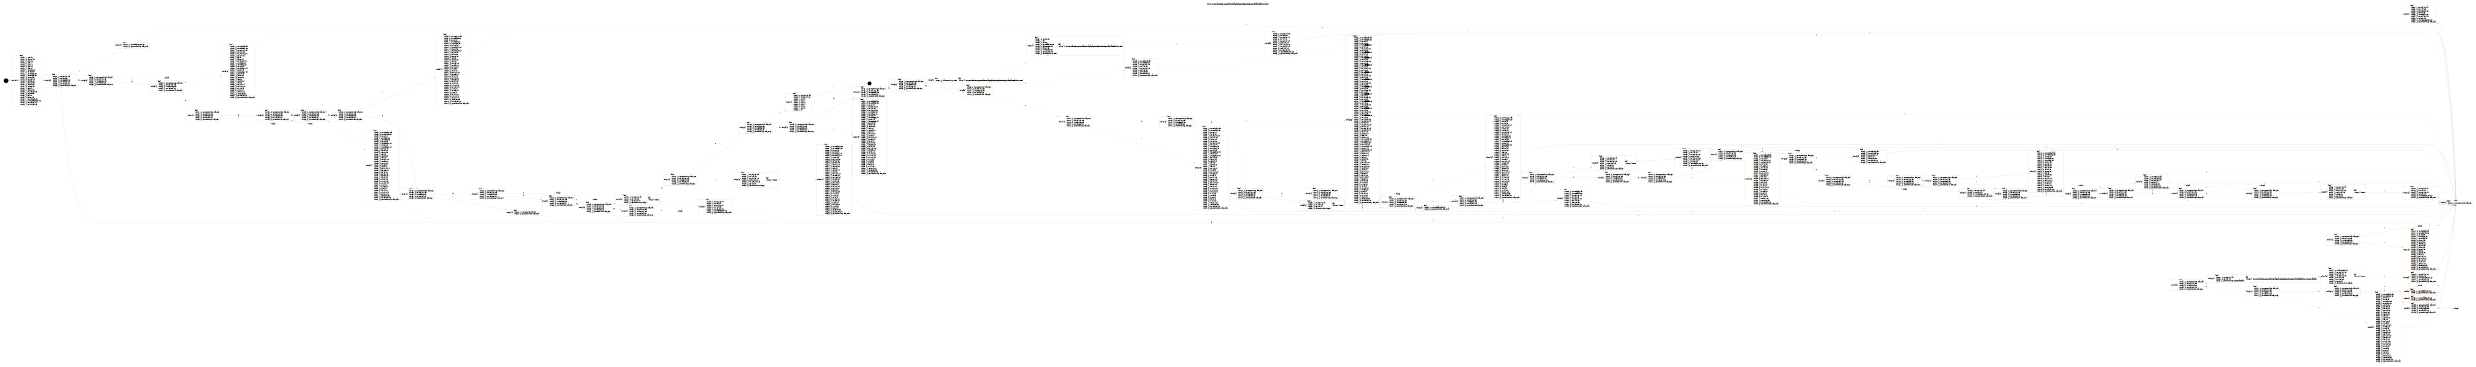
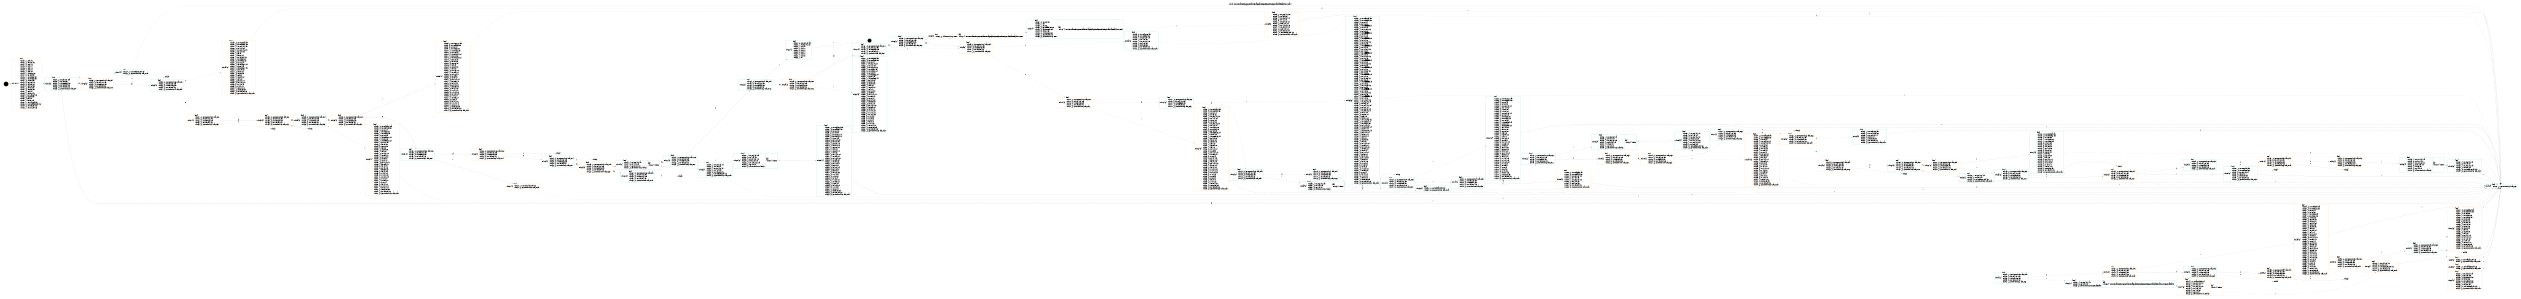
node "0x4019bb [28]": added
